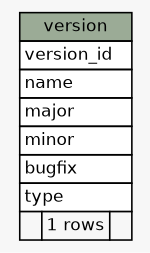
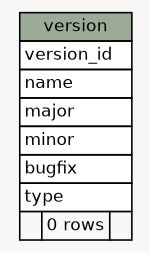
node "version": text "1 rows" -> "0 rows"
